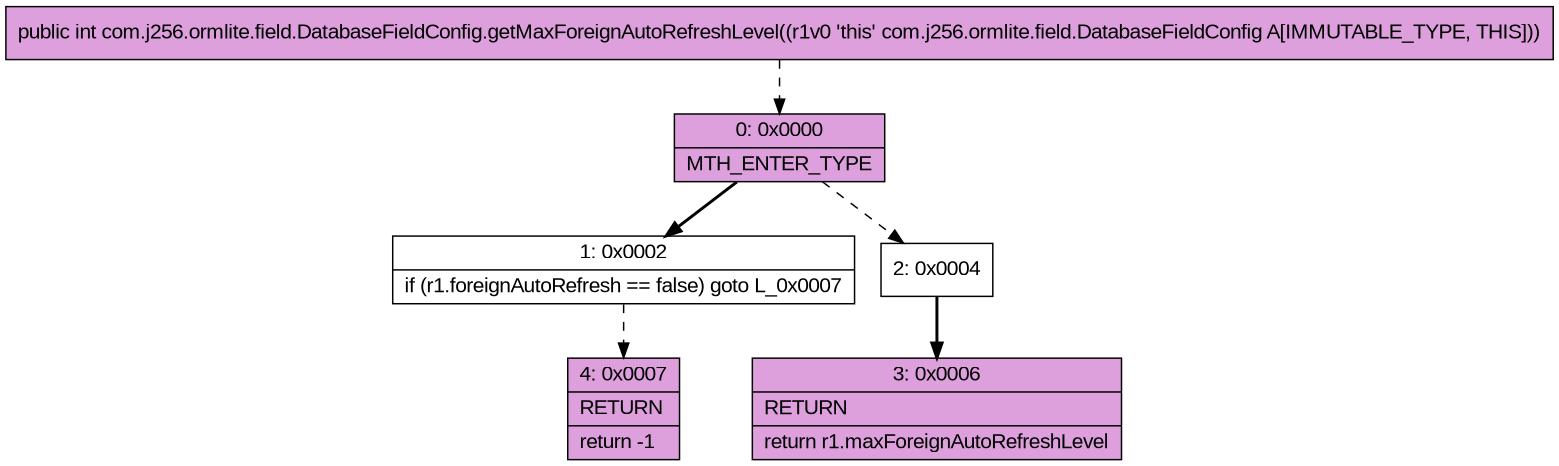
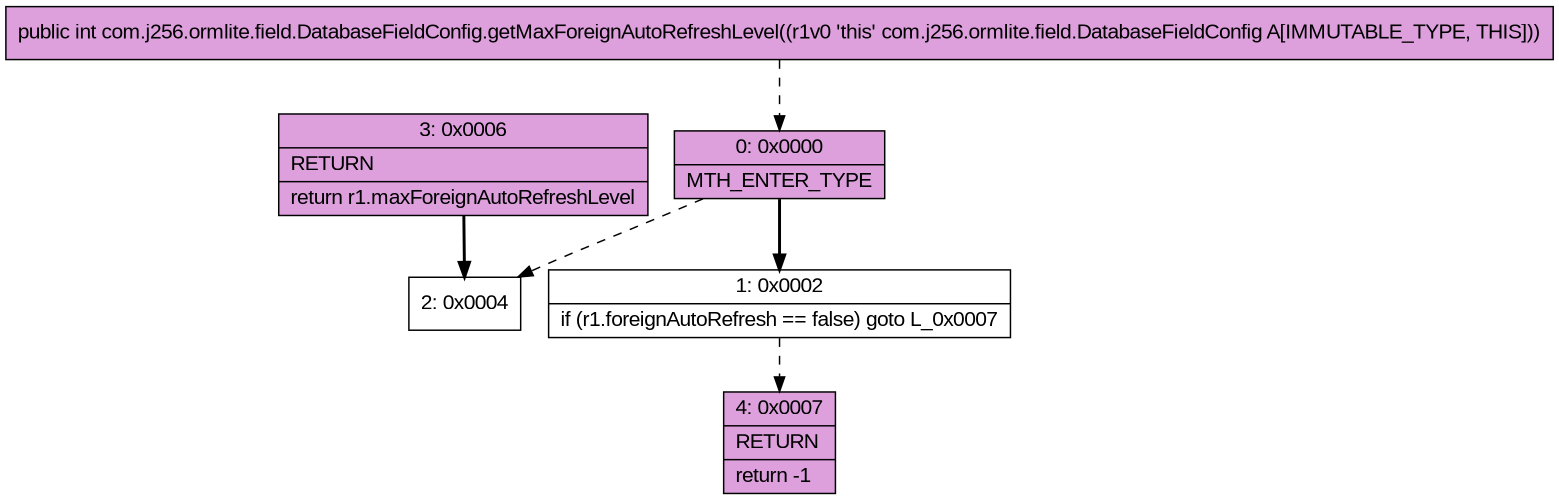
edge "2: 0x0004" -> "3: 0x0006": reversed
